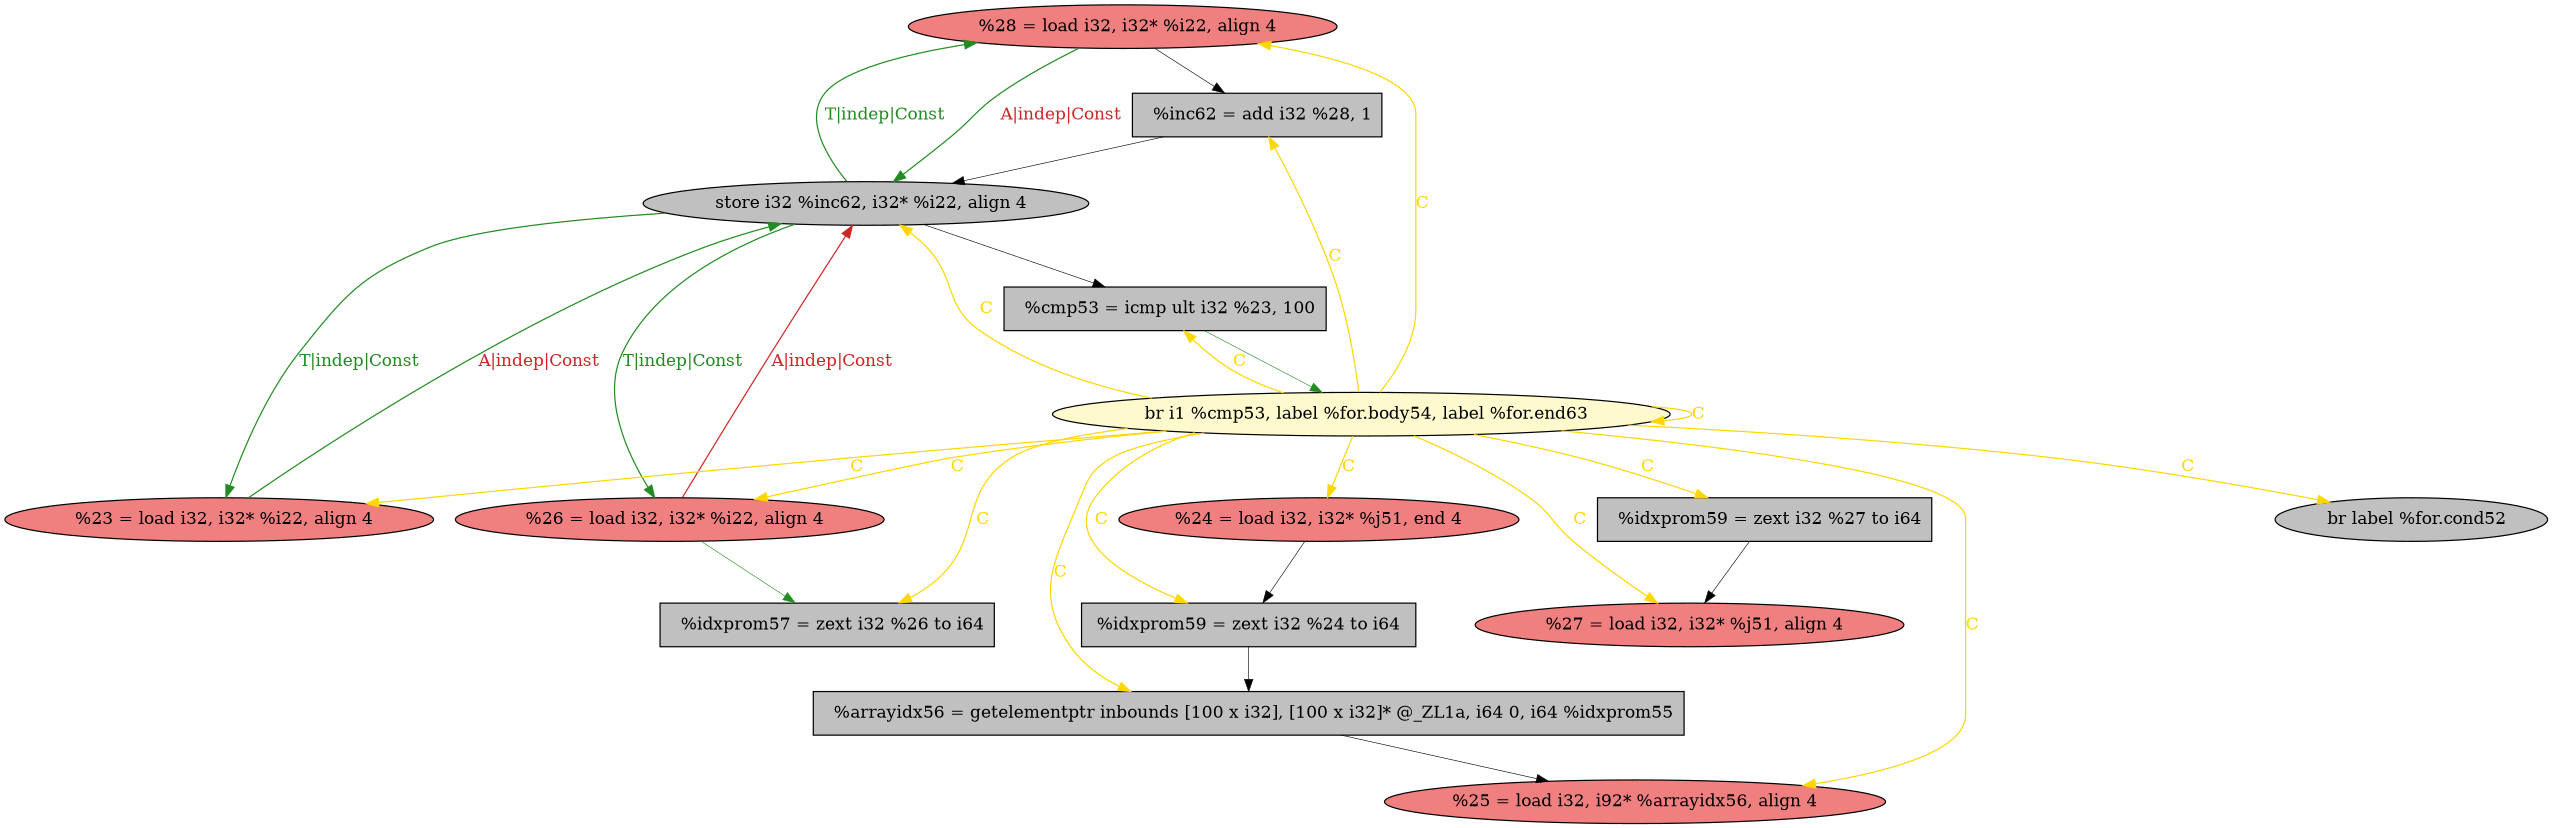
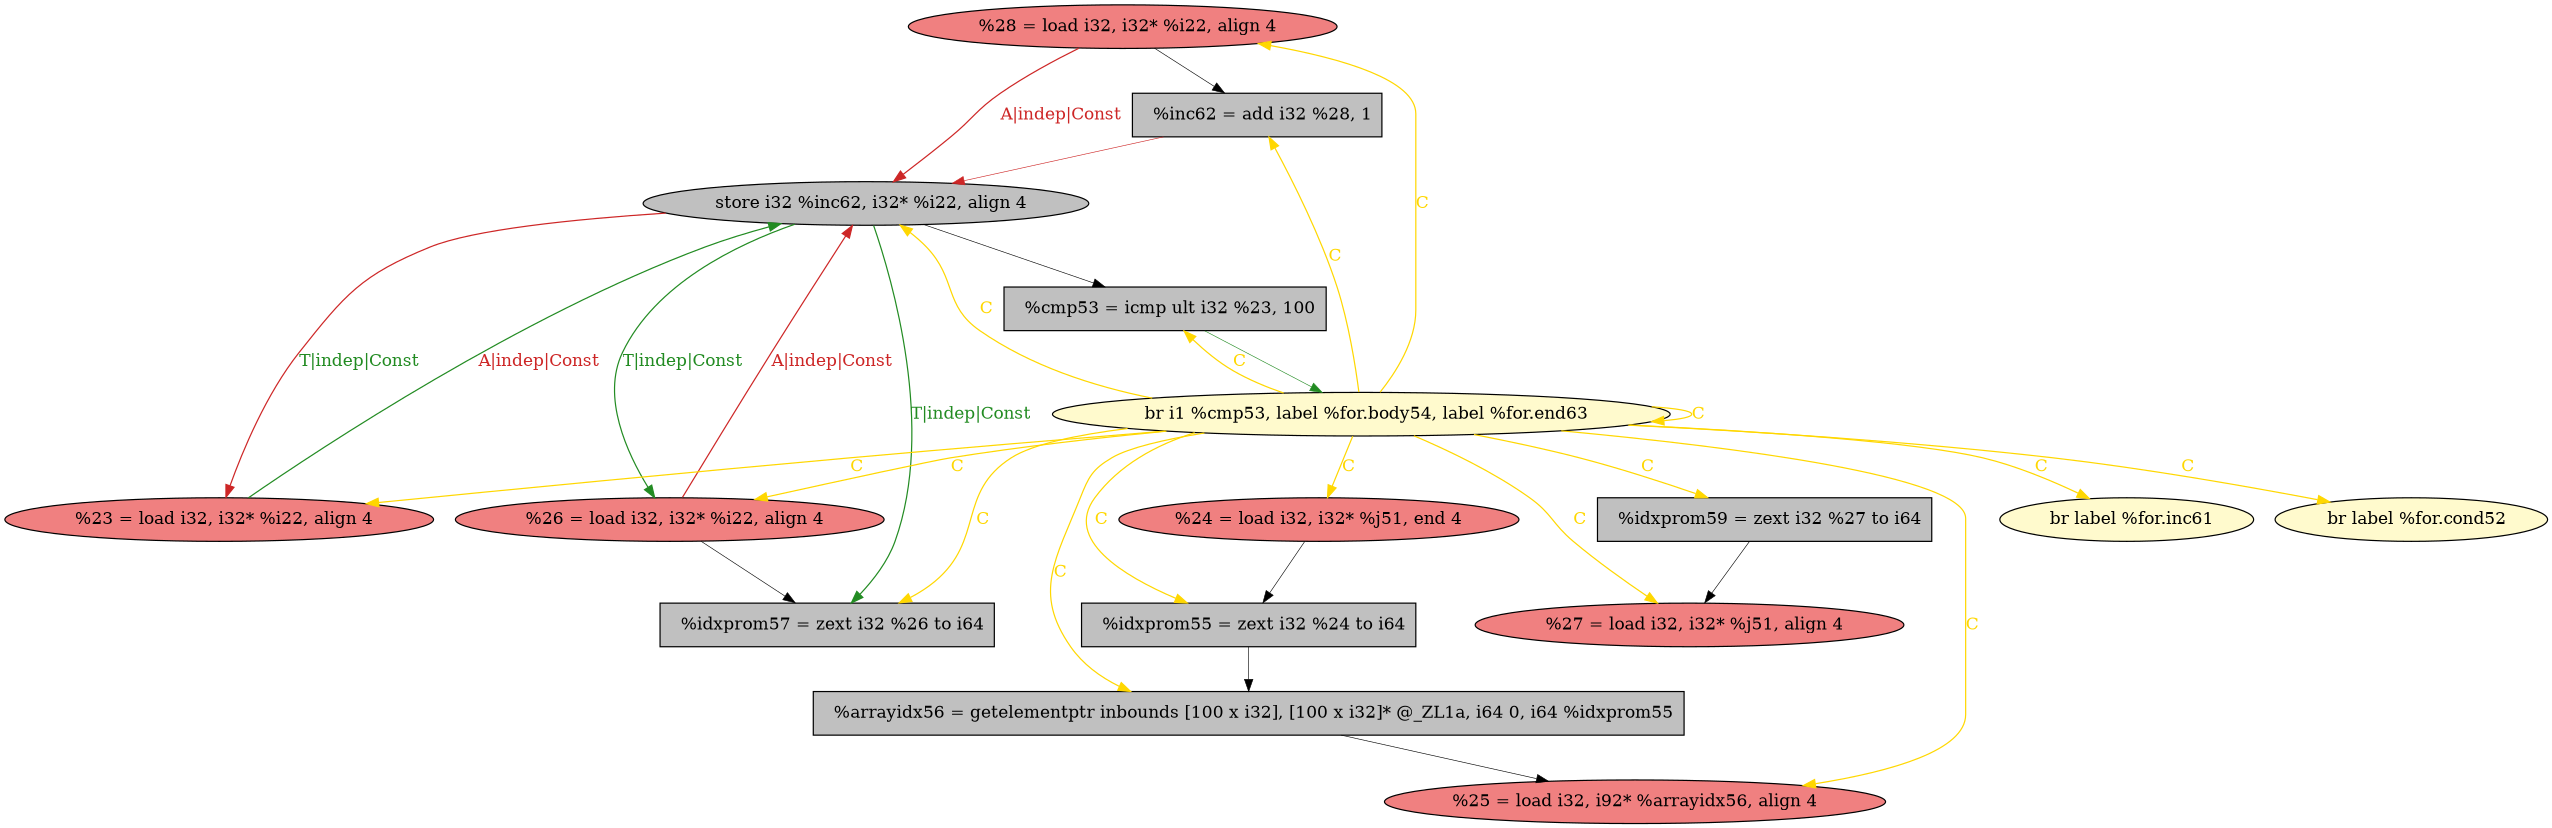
edge "store i32 %inc62, i32* %i22, align 4" -> "%28 = load i32, i32* %i22, align 4": now "store i32 %inc62, i32* %i22, align 4" -> "%idxprom57 = zext i32 %26 to i64"
edge "%28 = load i32, i32* %i22, align 4" -> "store i32 %inc62, i32* %i22, align 4": color forestgreen -> firebrick3
edge "%inc62 = add i32 %28, 1" -> "store i32 %inc62, i32* %i22, align 4": color black -> firebrick3
edge "store i32 %inc62, i32* %i22, align 4" -> "%23 = load i32, i32* %i22, align 4": color forestgreen -> firebrick3
node "br label %for.inc61": added
node "br label %for.cond52": fillcolor grey -> lemonchiffon
edge "%26 = load i32, i32* %i22, align 4" -> "%idxprom57 = zext i32 %26 to i64": color forestgreen -> black
node "%idxprom59 = zext i32 %24 to i64": label "%idxprom59 = zext i32 %24 to i64" -> "%idxprom55 = zext i32 %24 to i64"
